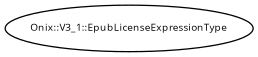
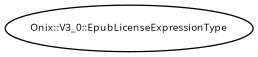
node "Onix::V3_1::EpubLicenseExpressionType": label "Onix::V3_1::EpubLicenseExpressionType" -> "Onix::V3_0::EpubLicenseExpressionType"
